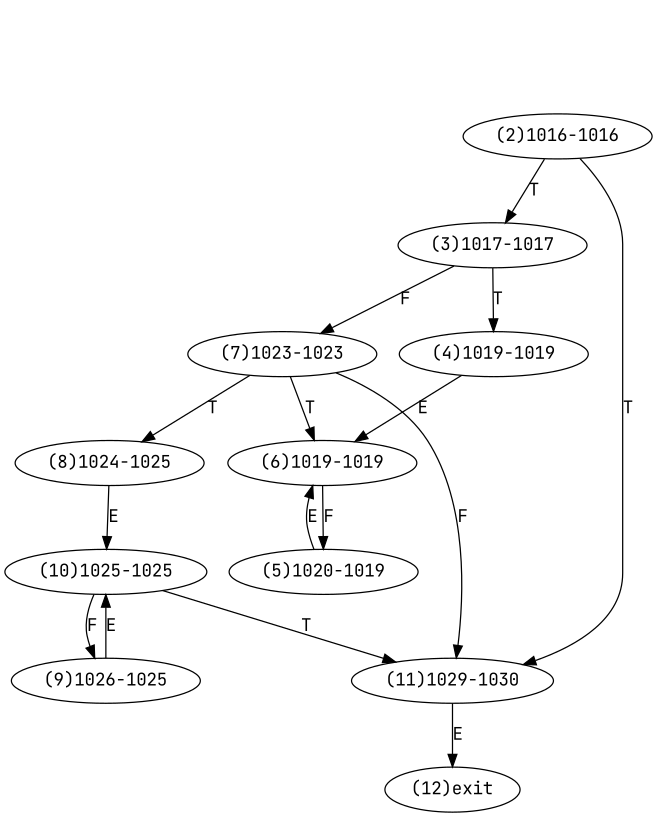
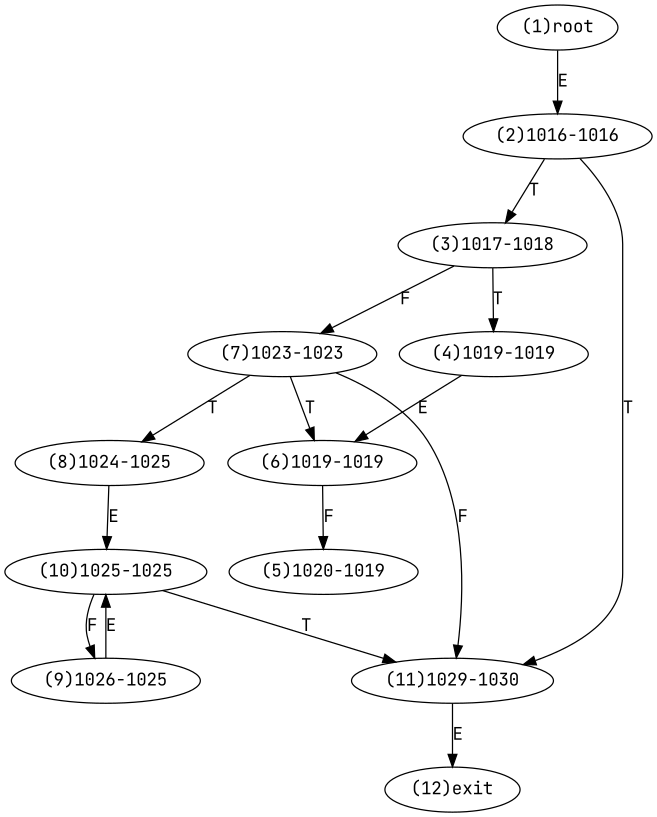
node "(1)root": added
node "(3)1017-1017": label "(3)1017-1017" -> "(3)1017-1018"
edge "(5)1020-1019" -> "(6)1019-1019": removed, label "E"
